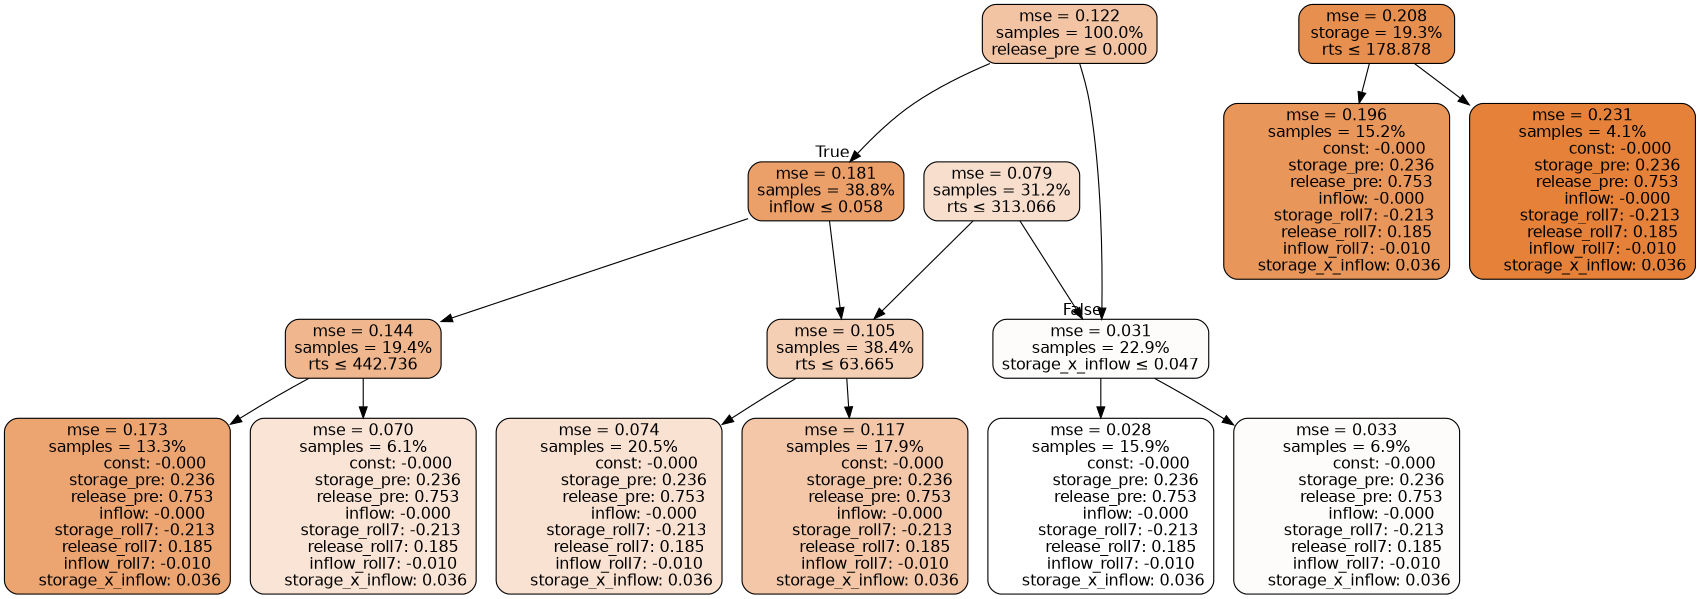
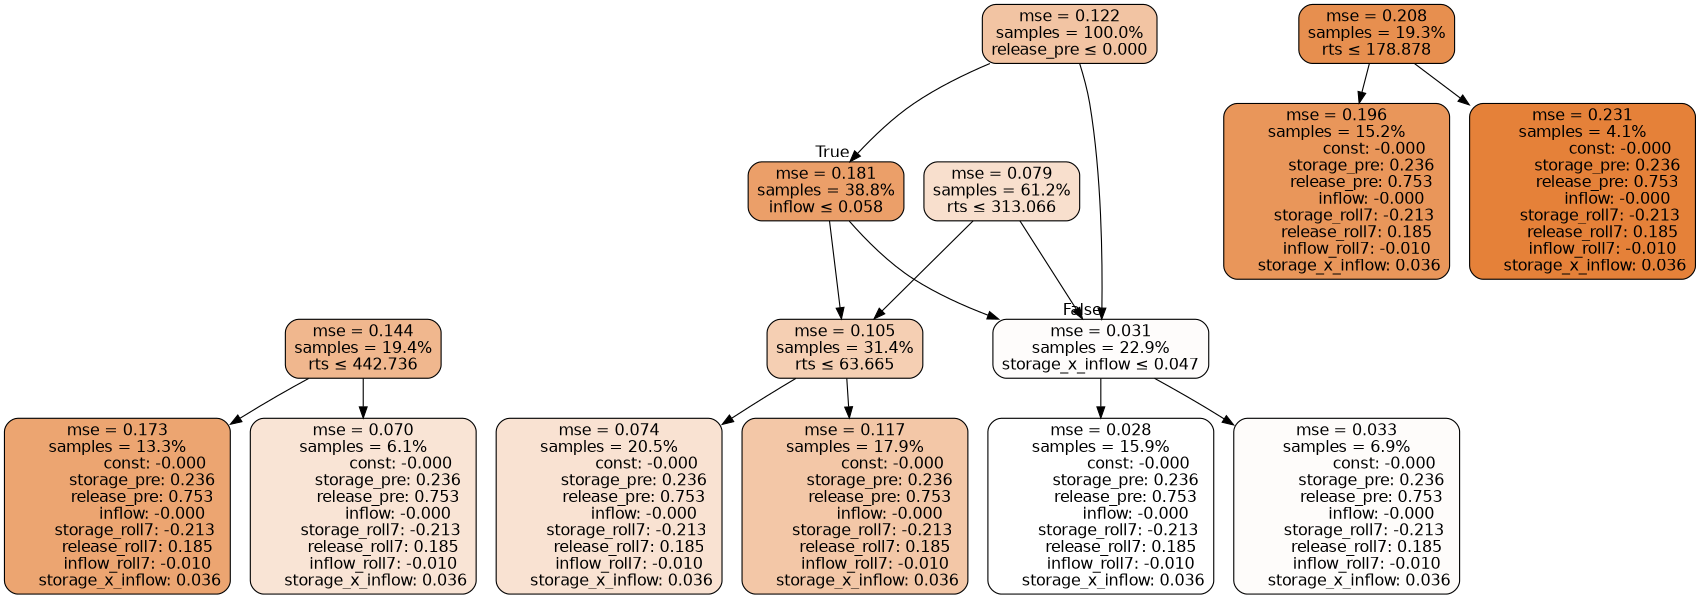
node "mse = 0.208 storage = 19.3% rts ≤ 178.878": label "mse = 0.208 storage = 19.3% rts ≤ 178.878" -> "mse = 0.208 samples = 19.3% rts ≤ 178.878"
node "mse = 0.079 samples = 31.2% rts ≤ 313.066": label "mse = 0.079 samples = 31.2% rts ≤ 313.066" -> "mse = 0.079 samples = 61.2% rts ≤ 313.066"
edge "mse = 0.181 samples = 38.8% inflow ≤ 0.058" -> "mse = 0.144 samples = 19.4% rts ≤ 442.736": now "mse = 0.181 samples = 38.8% inflow ≤ 0.058" -> "mse = 0.031 samples = 22.9% storage_x_inflow ≤ 0.047"
node "mse = 0.105 samples = 38.4% rts ≤ 63.665": label "mse = 0.105 samples = 38.4% rts ≤ 63.665" -> "mse = 0.105 samples = 31.4% rts ≤ 63.665"
